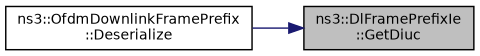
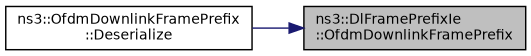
node "ns3::DlFramePrefixIe ::GetDiuc": label "ns3::DlFramePrefixIe ::GetDiuc" -> "ns3::DlFramePrefixIe ::OfdmDownlinkFramePrefix"
